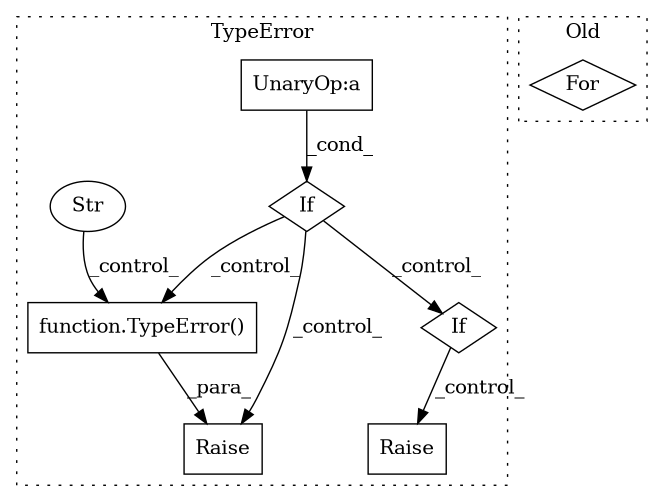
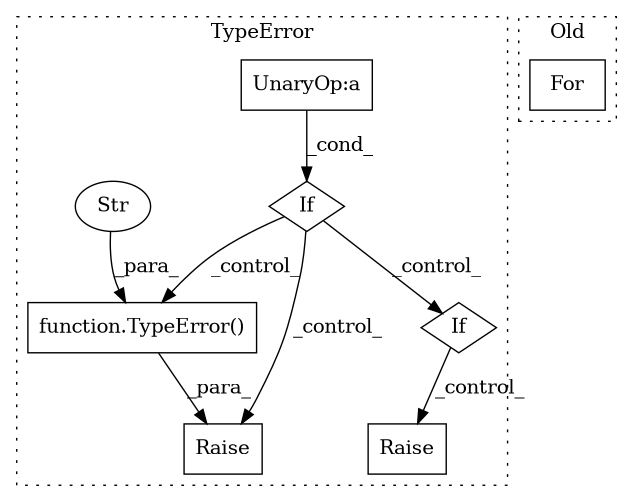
node "For": shape diamond -> box
edge "Str" -> "function.TypeError()": label "_control_" -> "_para_"
